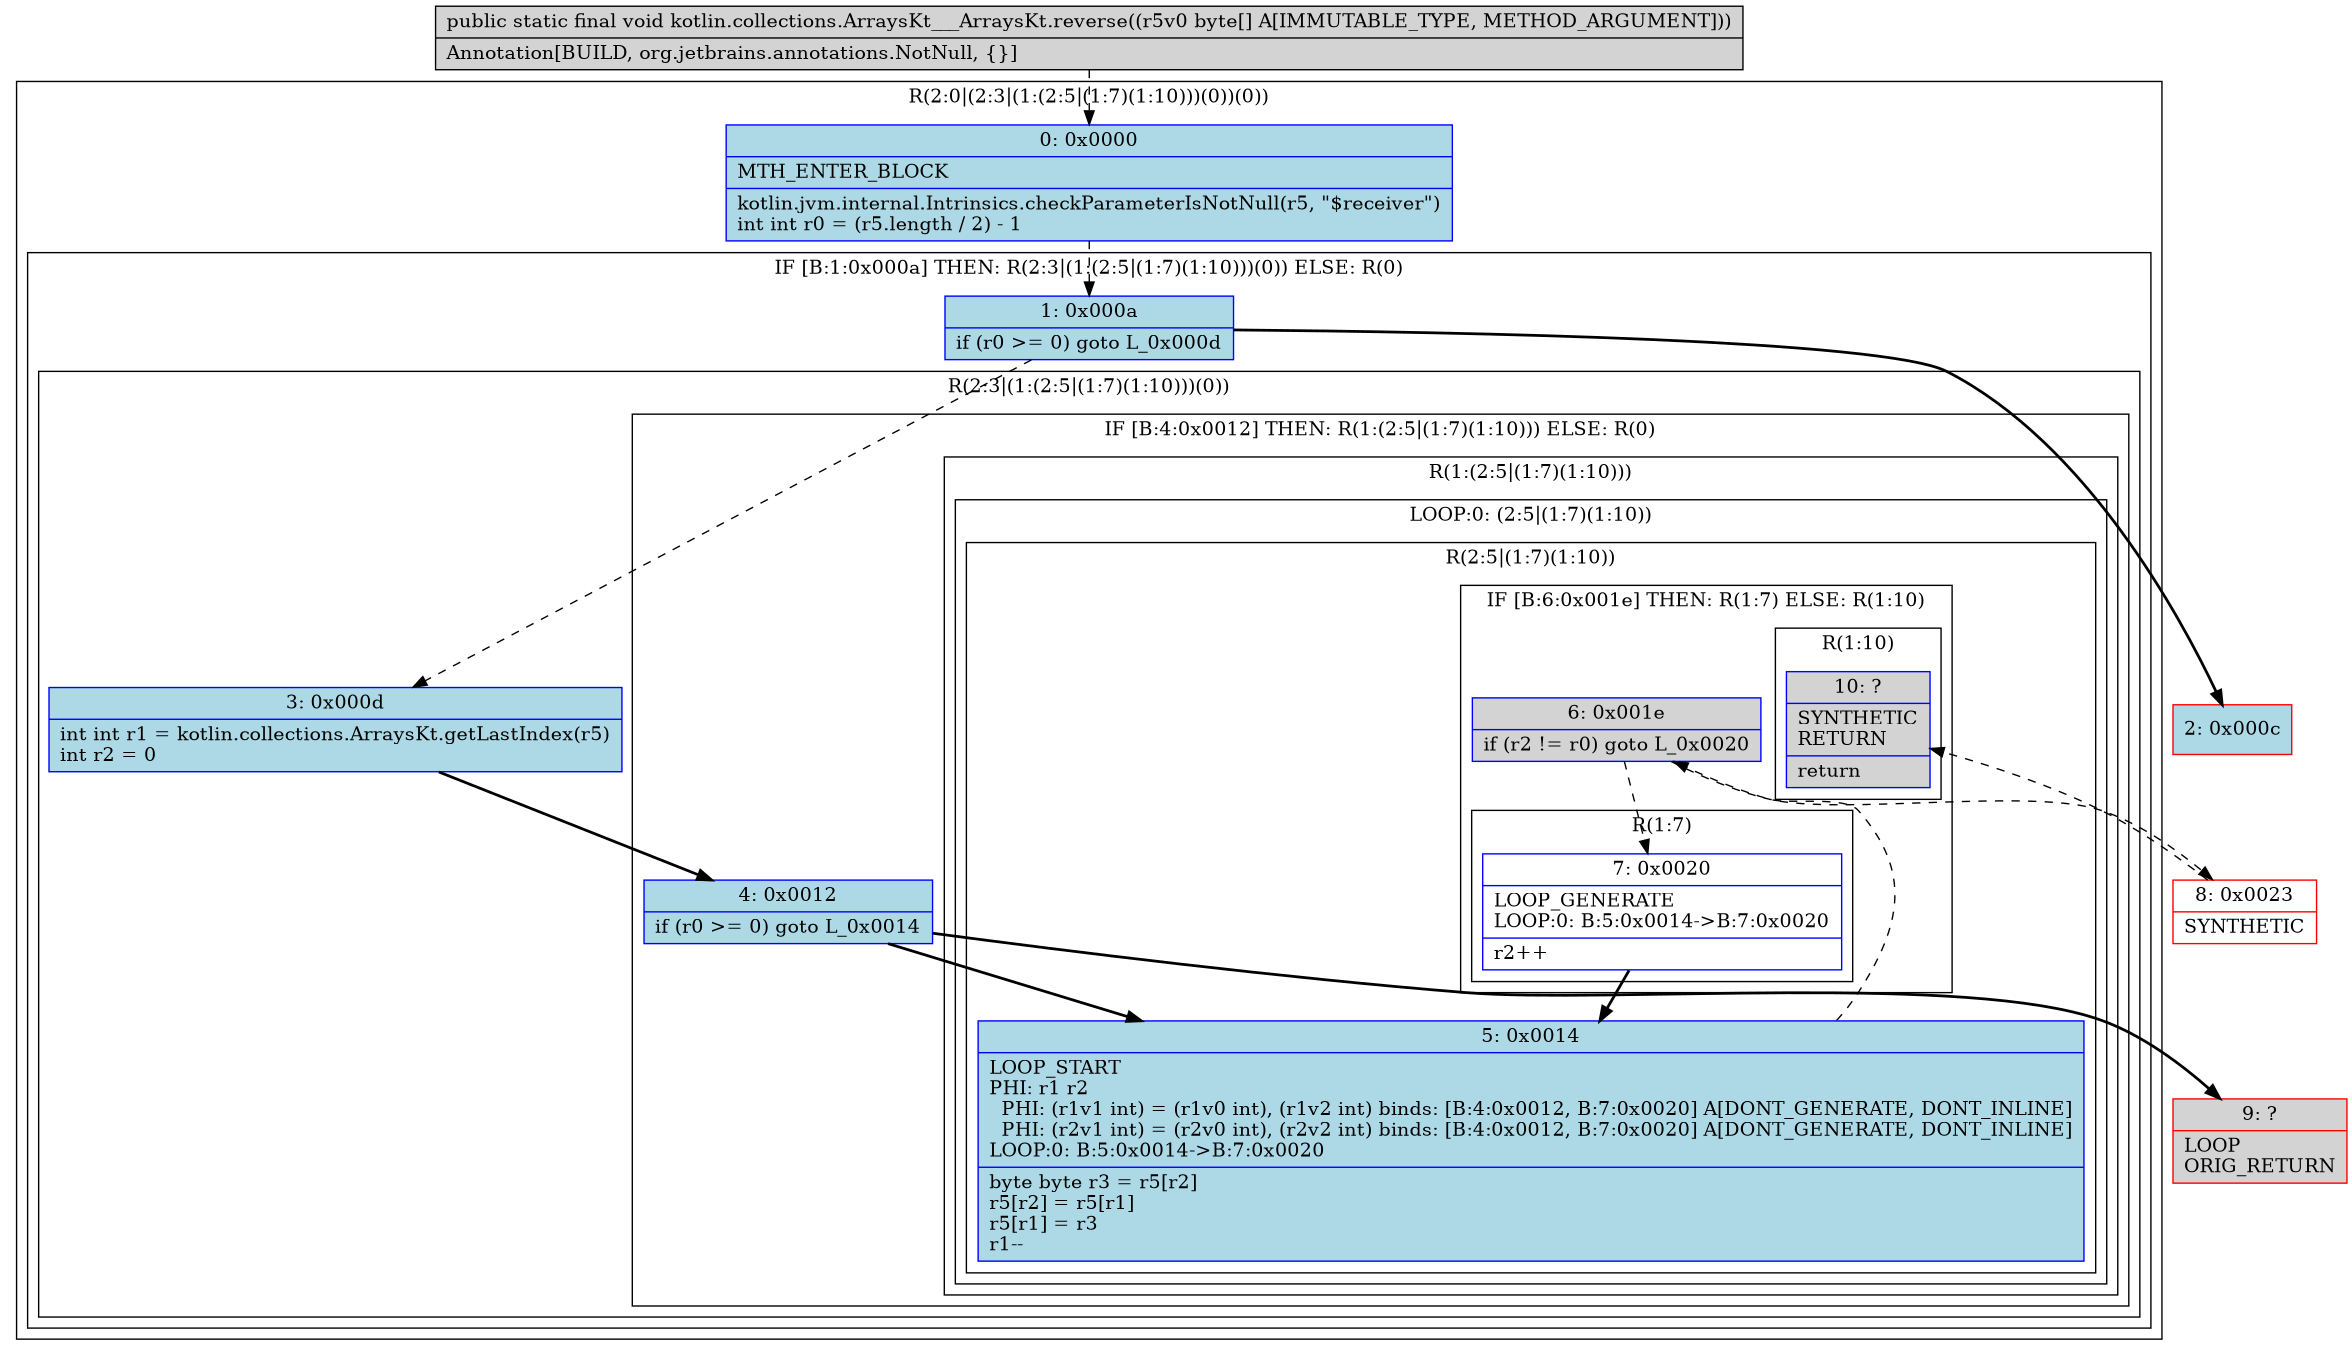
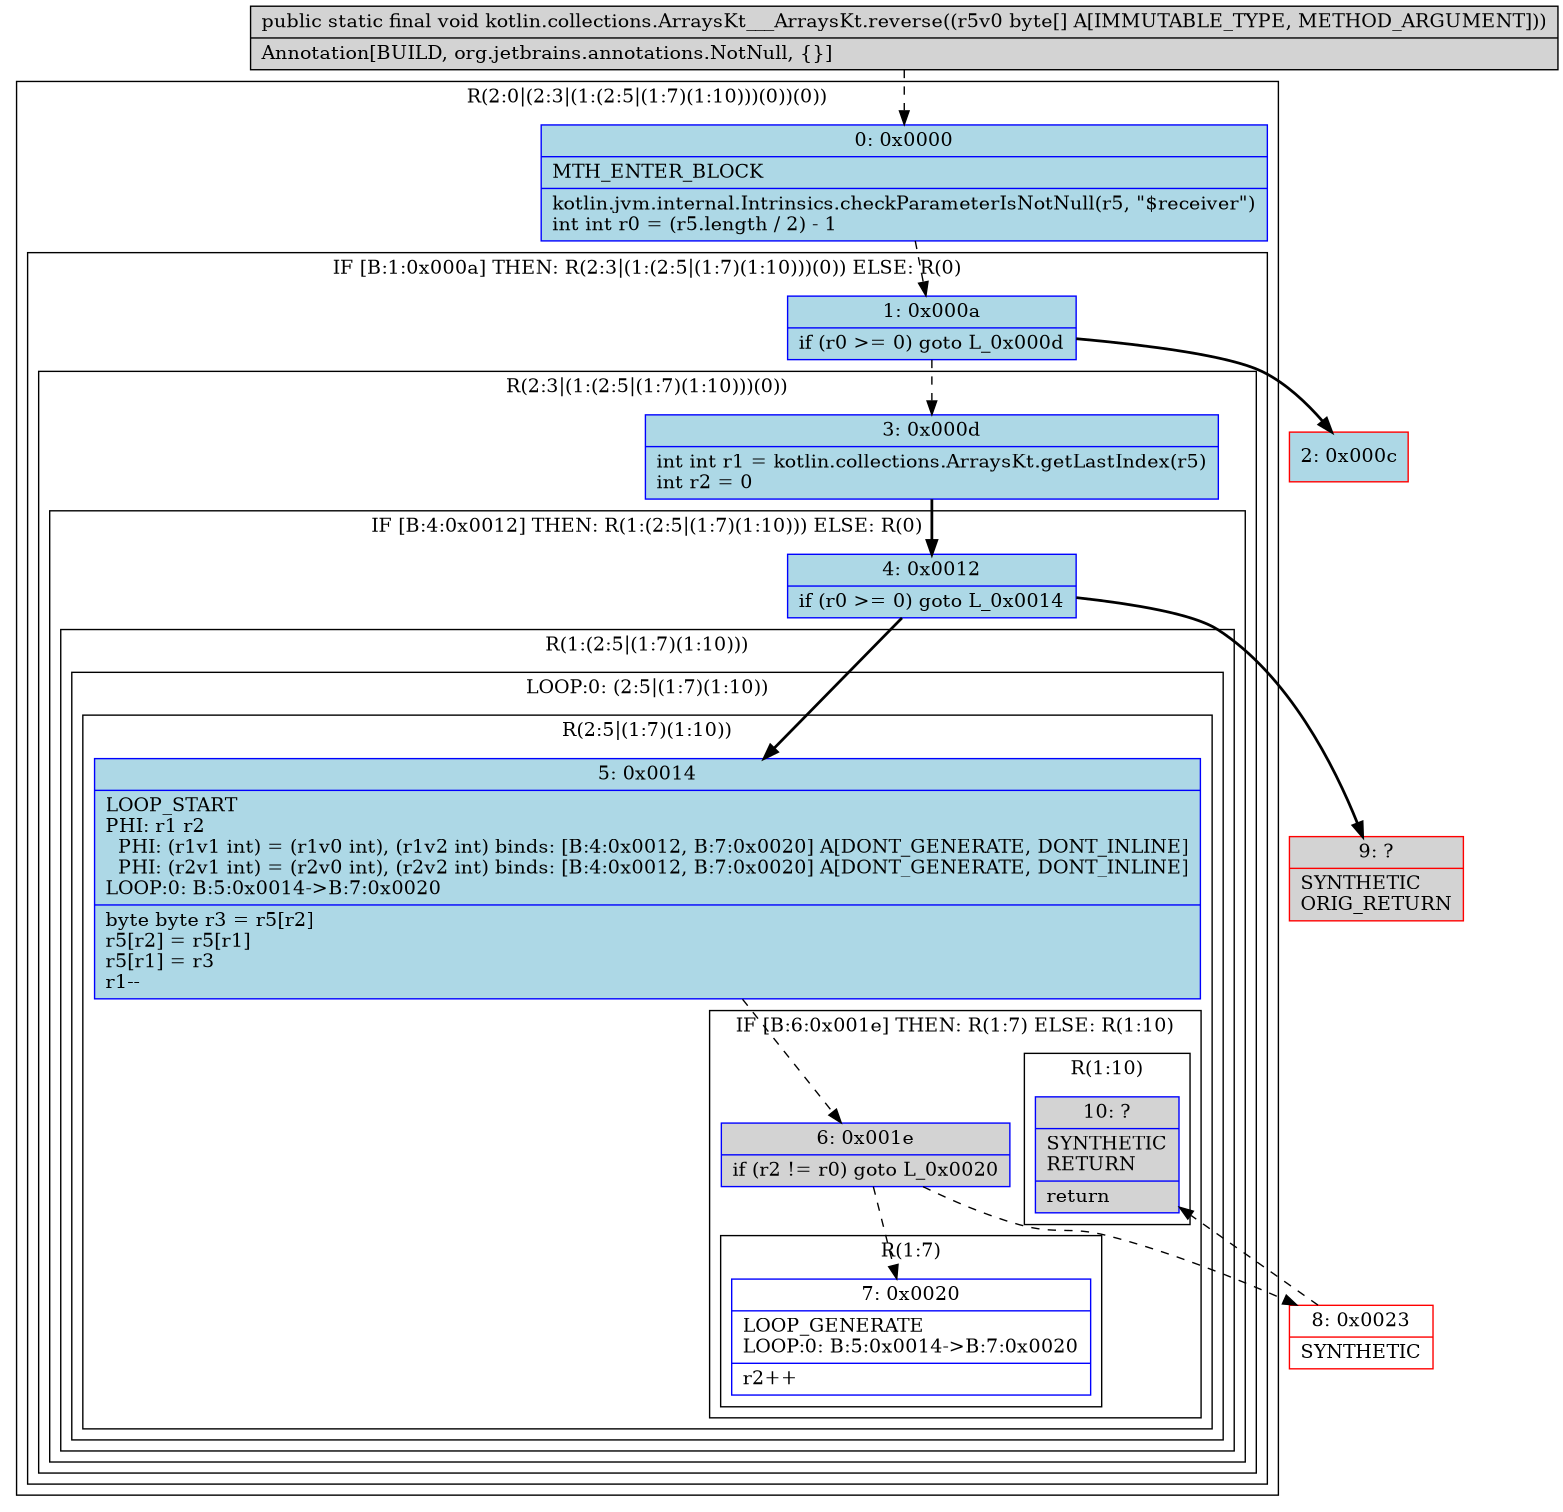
edge "7: 0x0020" -> "5: 0x0014": removed
node "9: ?": text "LOOP" -> "SYNTHETIC"
